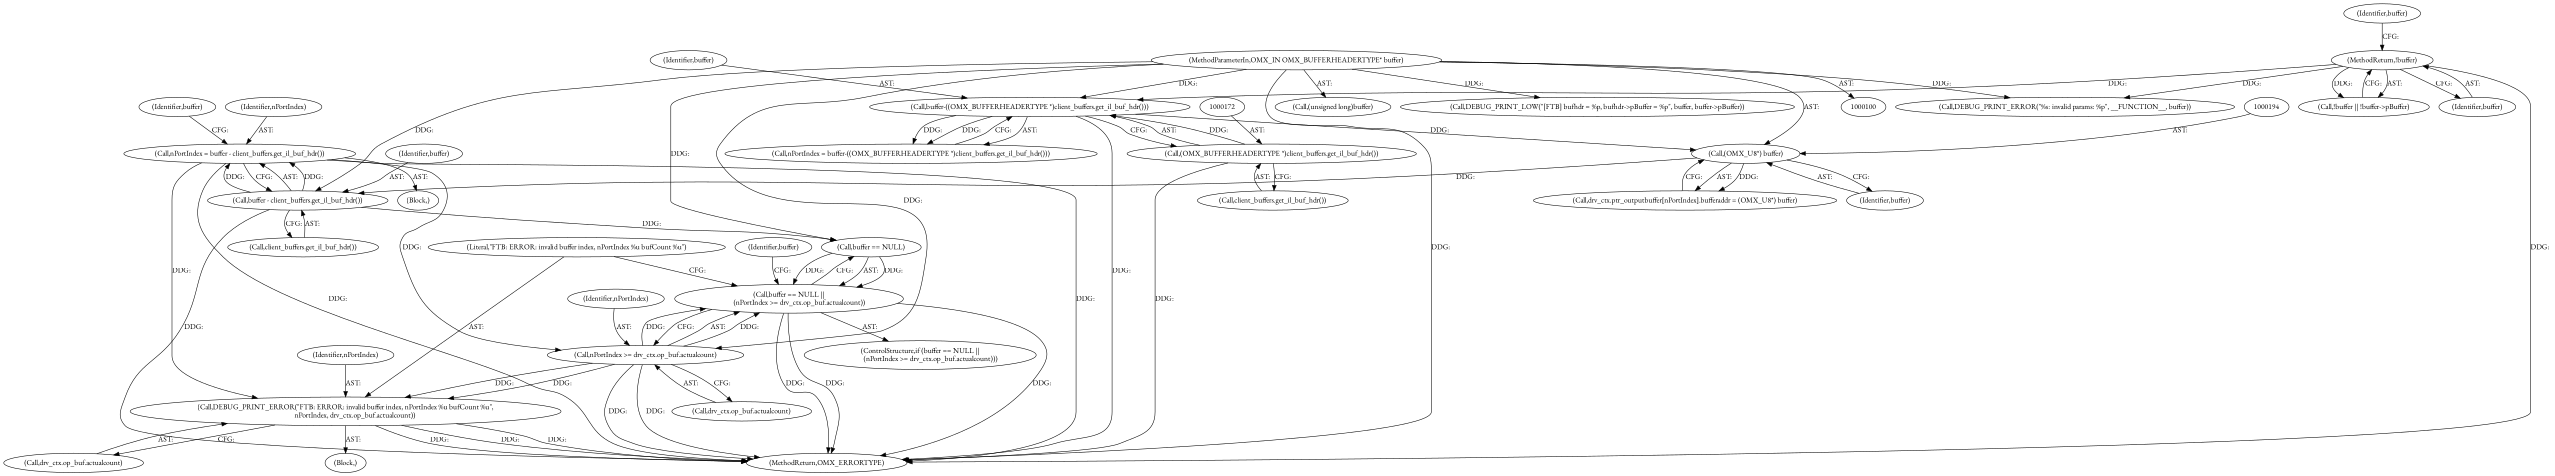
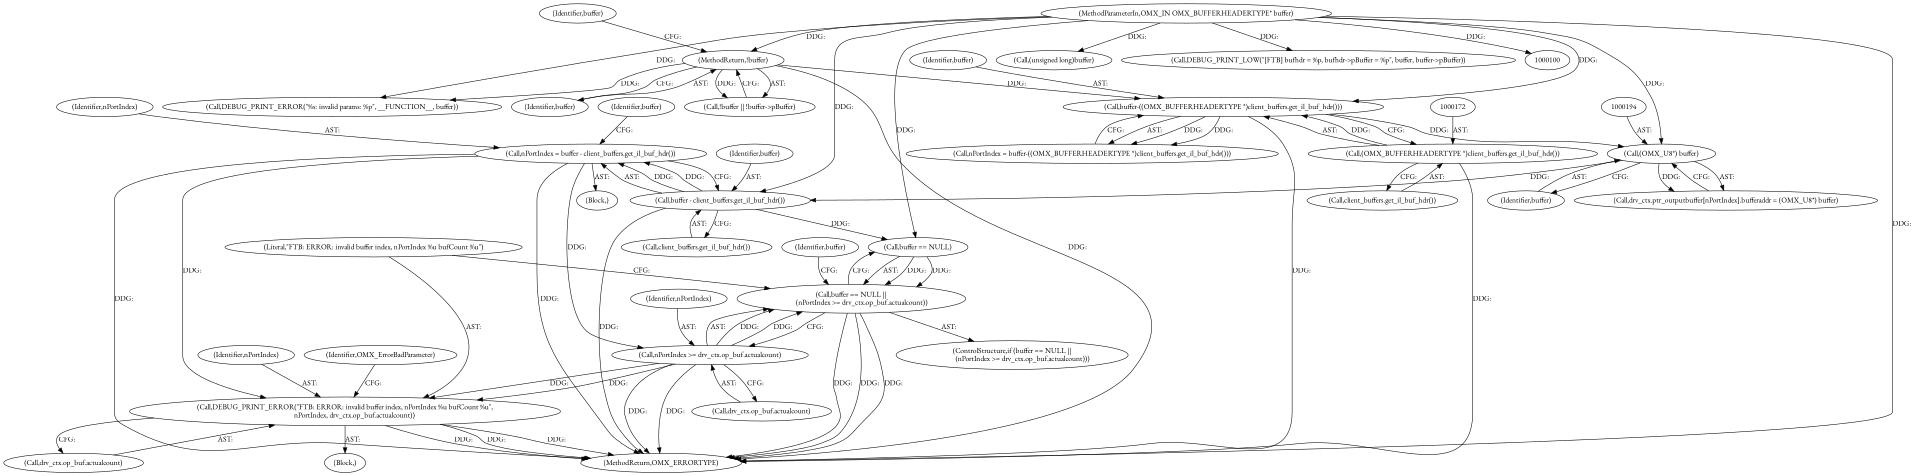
edge "(MethodParameterIn,OMX_IN OMX_BUFFERHEADERTYPE* buffer)" -> "(Call,(unsigned long)buffer)": label "AST: " -> "DDG: "
edge "(MethodParameterIn,OMX_IN OMX_BUFFERHEADERTYPE* buffer)" -> "1000100": label "AST: " -> "DDG: "
edge "(MethodParameterIn,OMX_IN OMX_BUFFERHEADERTYPE* buffer)" -> "(Call,(OMX_U8*) buffer)": label "AST: " -> "DDG: "
edge "(MethodParameterIn,OMX_IN OMX_BUFFERHEADERTYPE* buffer)" -> "(Call,nPortIndex >= drv_ctx.op_buf.actualcount)": now "(MethodParameterIn,OMX_IN OMX_BUFFERHEADERTYPE* buffer)" -> "(MethodReturn,!buffer)"
node "(Identifier,OMX_ErrorBadParameter)": added
